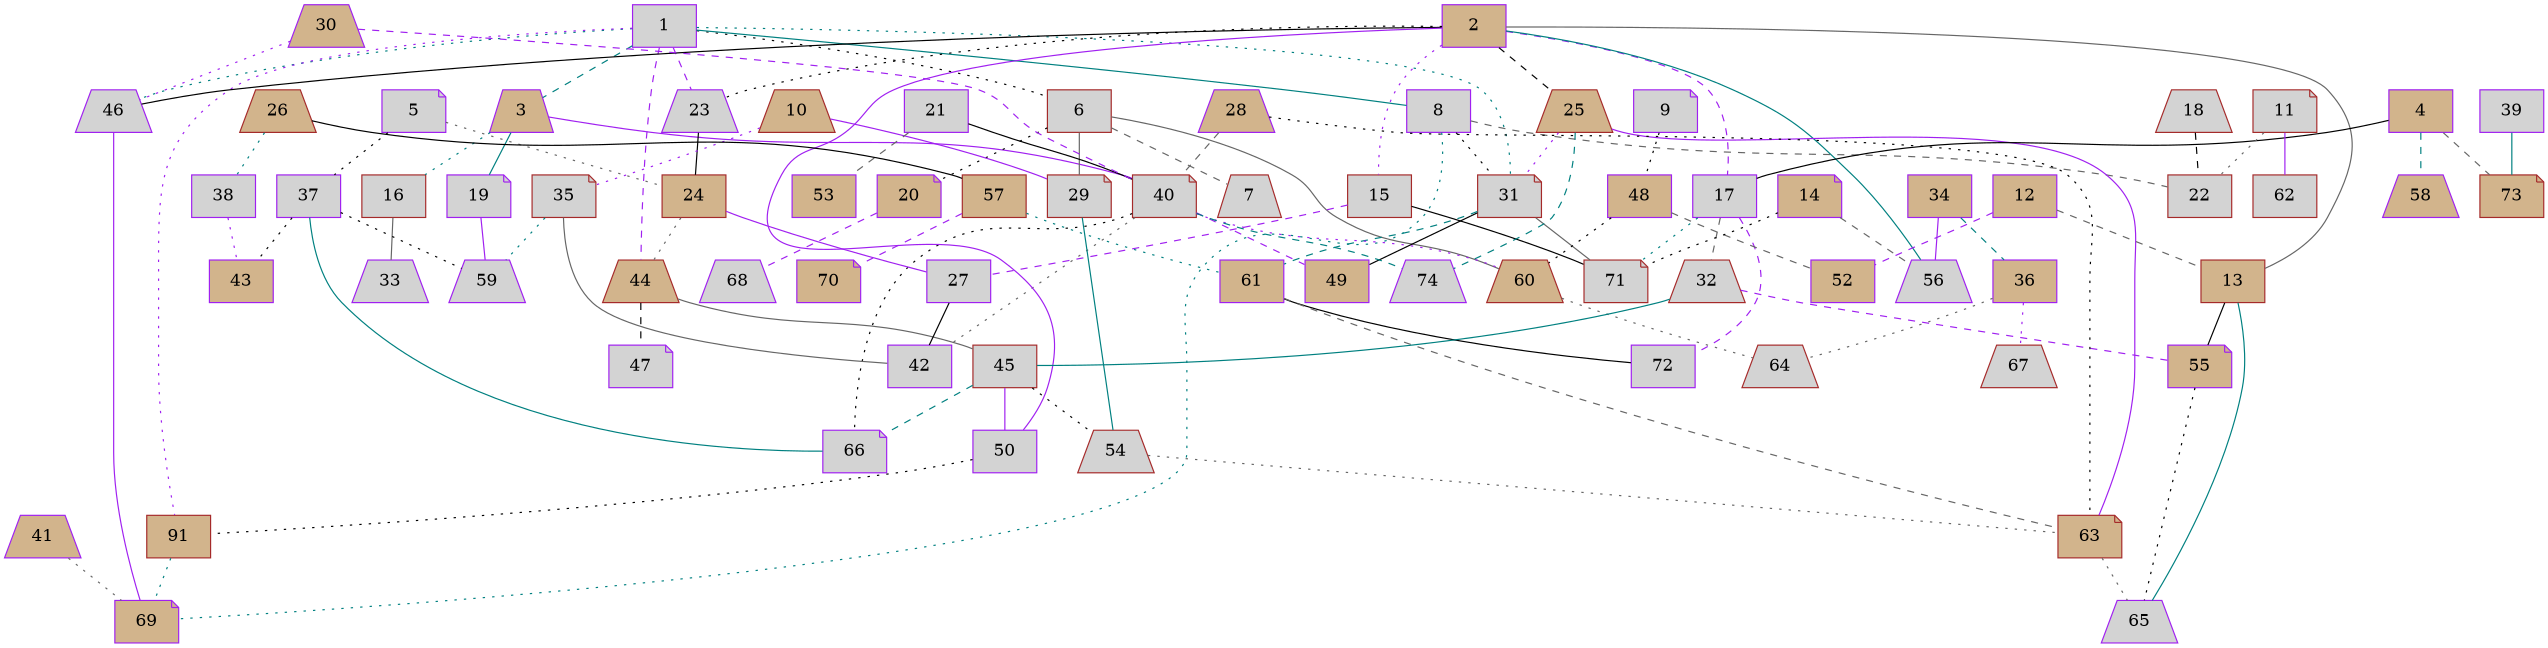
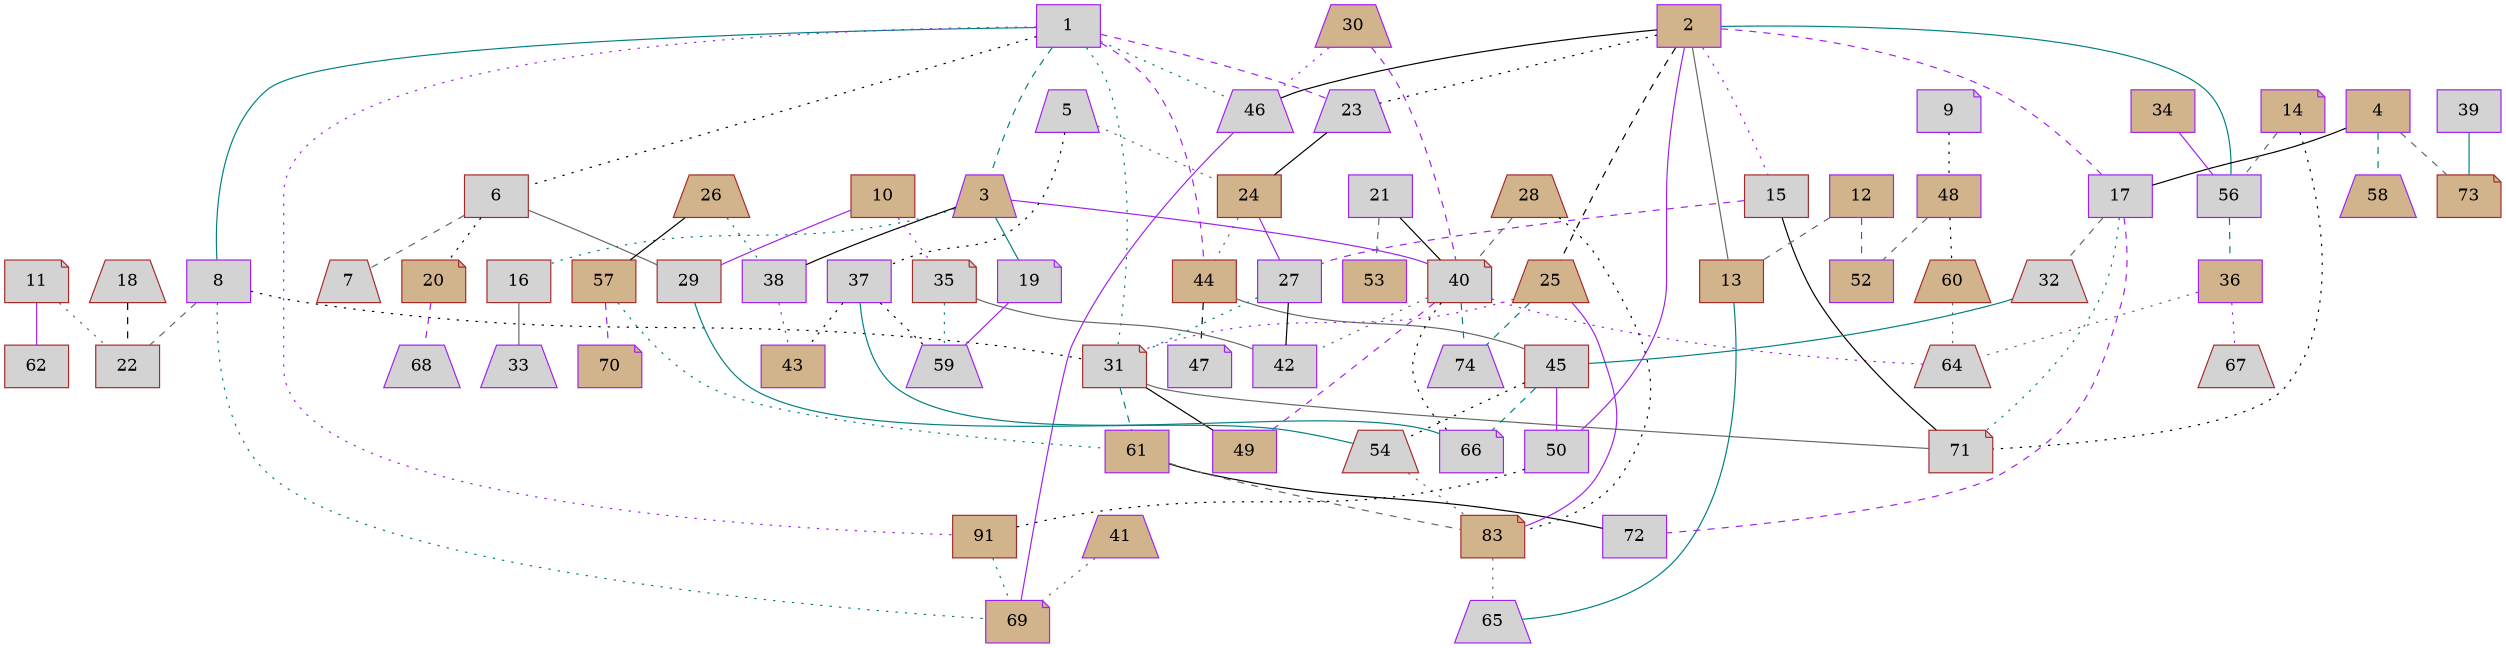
node "5": shape note -> trapezium
node "10": shape trapezium -> box
node "28": color purple -> brown
edge "6" -- "60": removed
node "20": color purple -> brown
node "29": shape note -> box
edge "3" -- "38": added
edge "34" -- "36": now "56" -- "36"
edge "40" -- "60": now "40" -- "64"
node "44": shape trapezium -> box
node "56": shape trapezium -> box
edge "27" -- "31": added
node "55": removed
node "63": label "63" -> "83"
